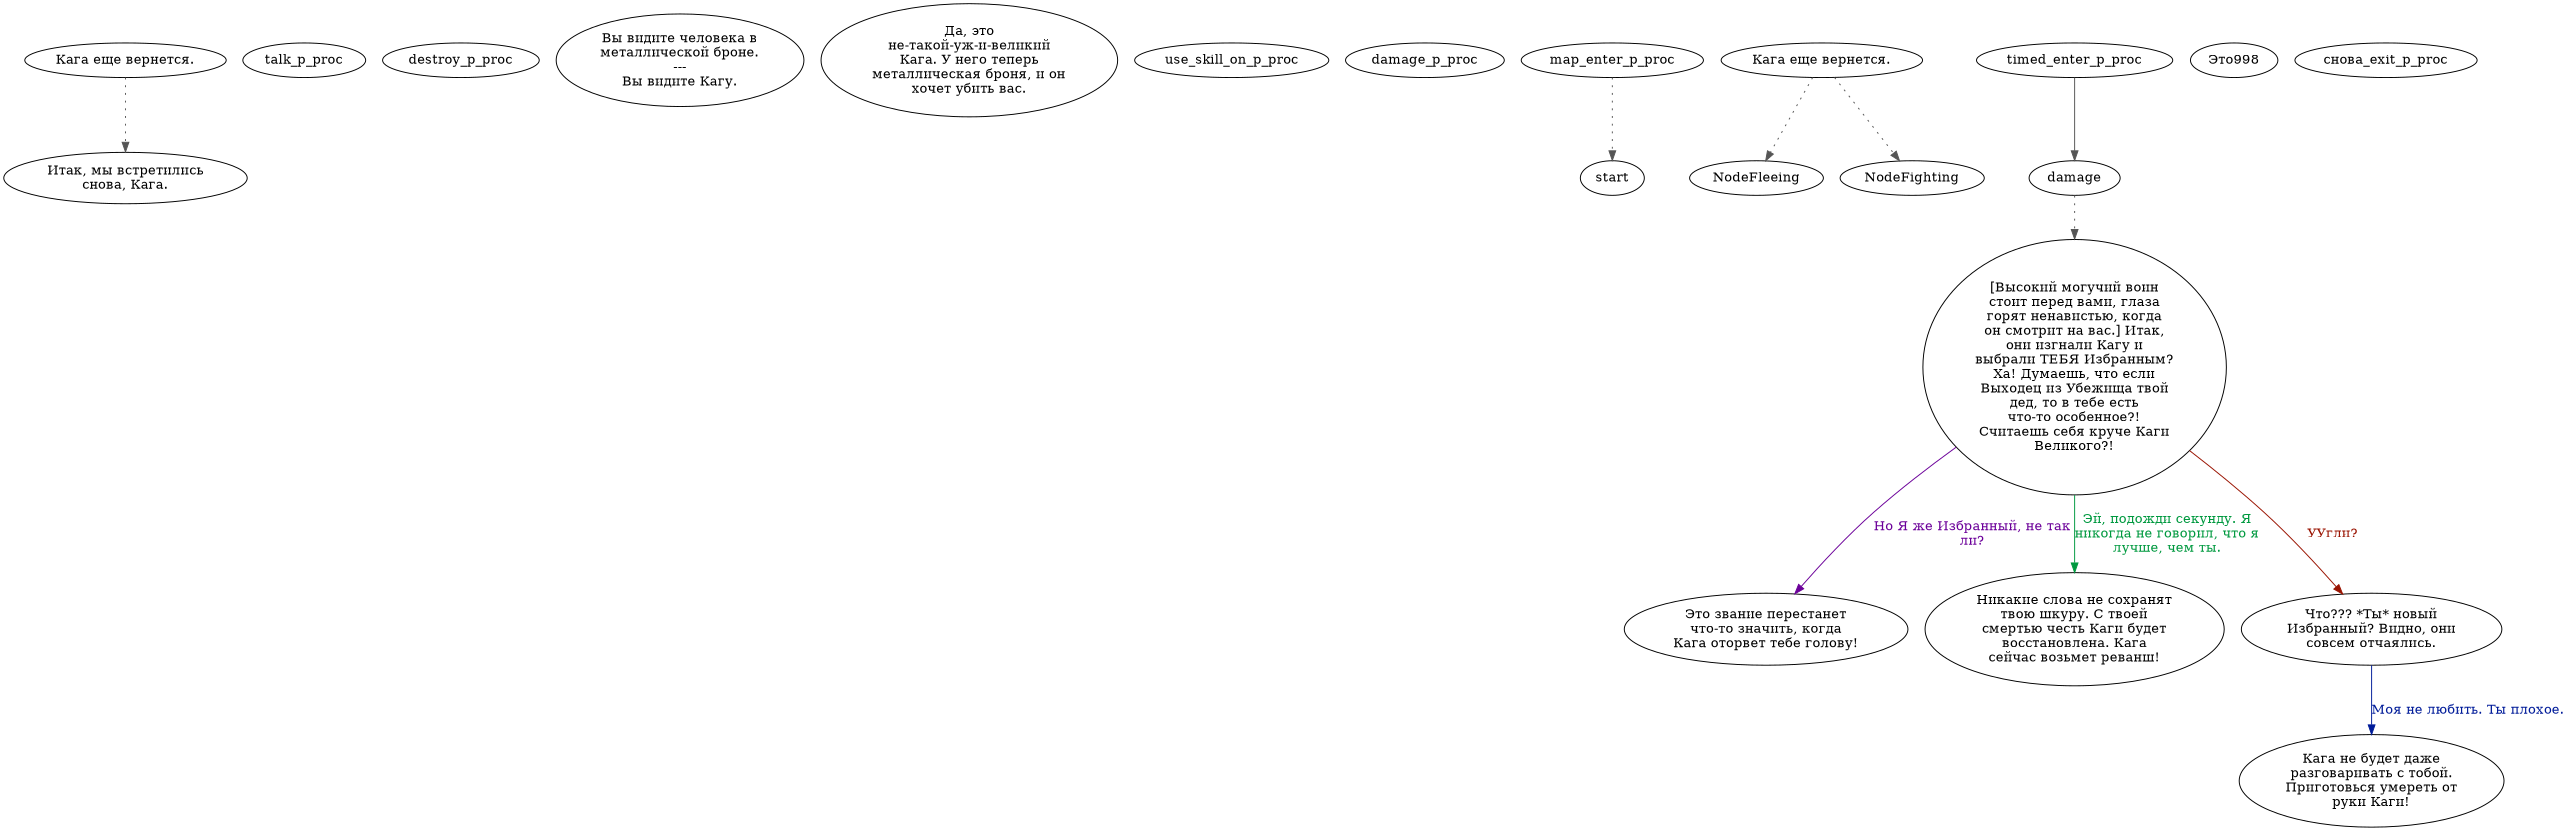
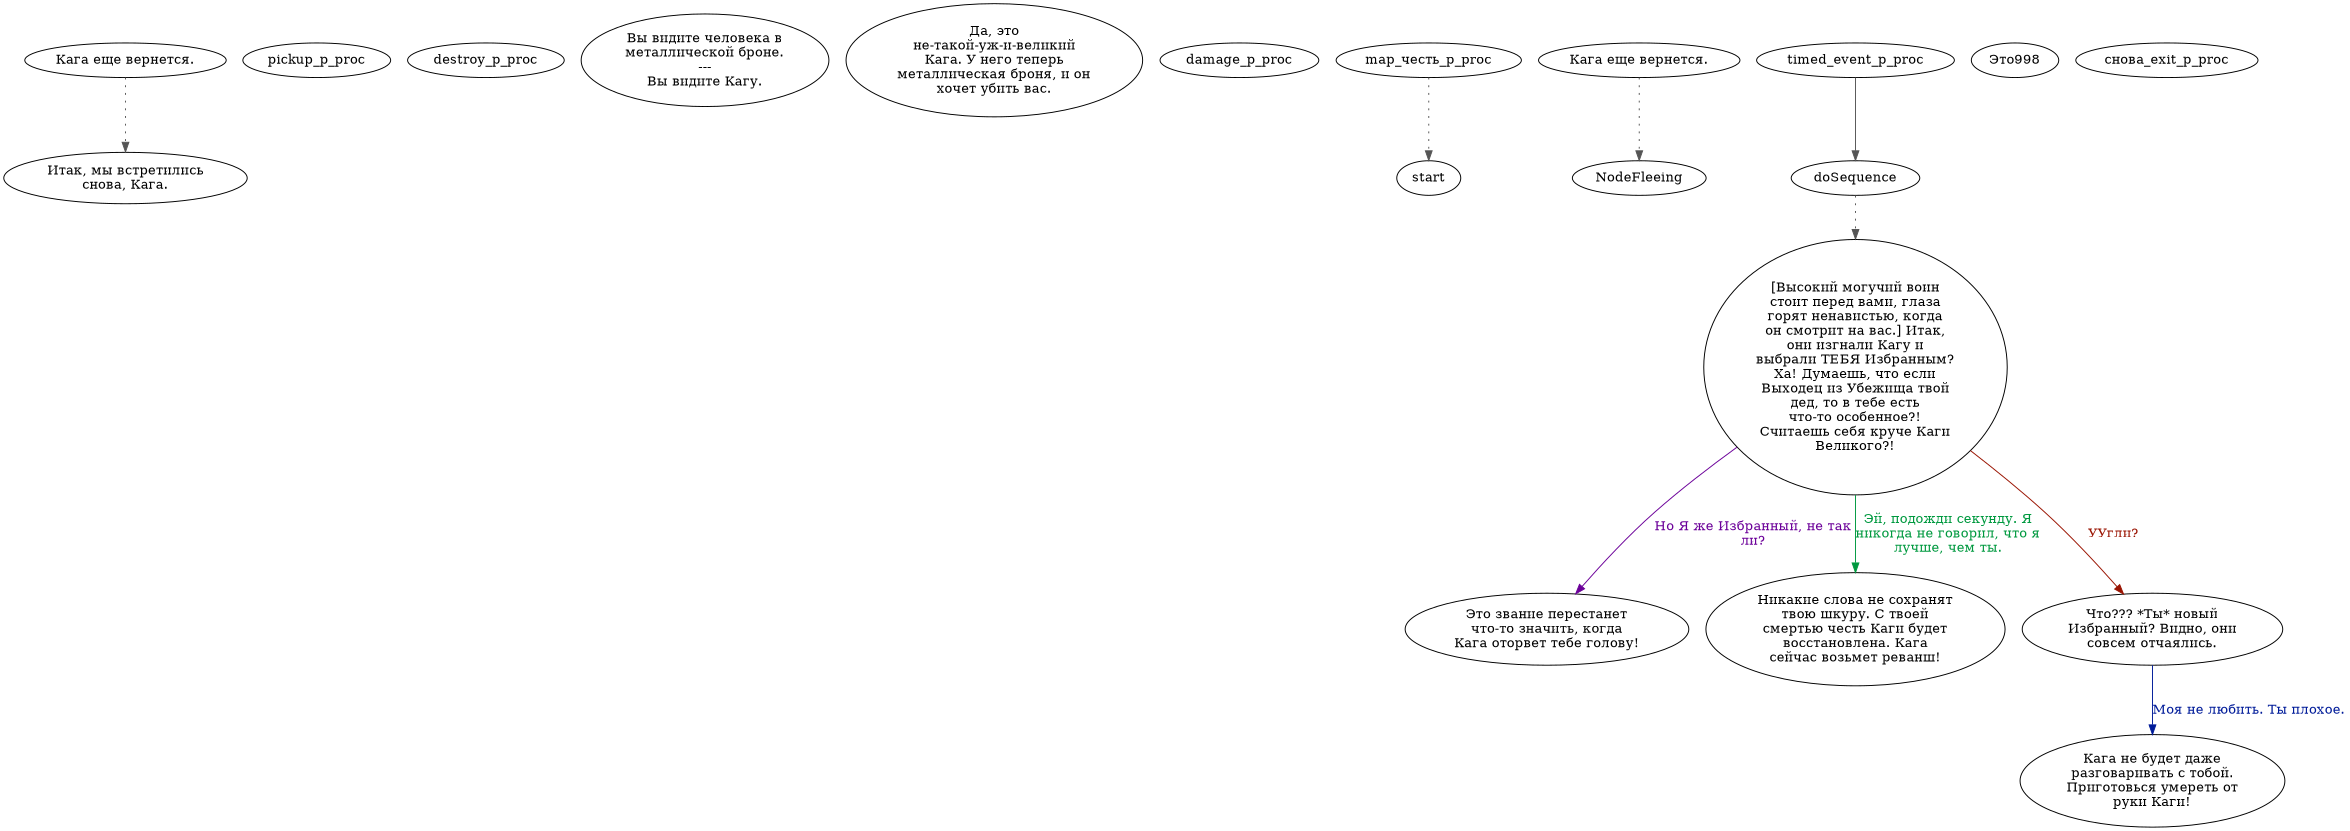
node "talk_p_proc": removed
node "pickup_p_proc": added
node "use_skill_on_p_proc": removed
node "map_enter_p_proc": label "map_enter_p_proc" -> "map_честь_p_proc"
node "timed_enter_p_proc": label "timed_enter_p_proc" -> "timed_event_p_proc"
node "NodeFighting": removed
node "damage": label "damage" -> "doSequence"
